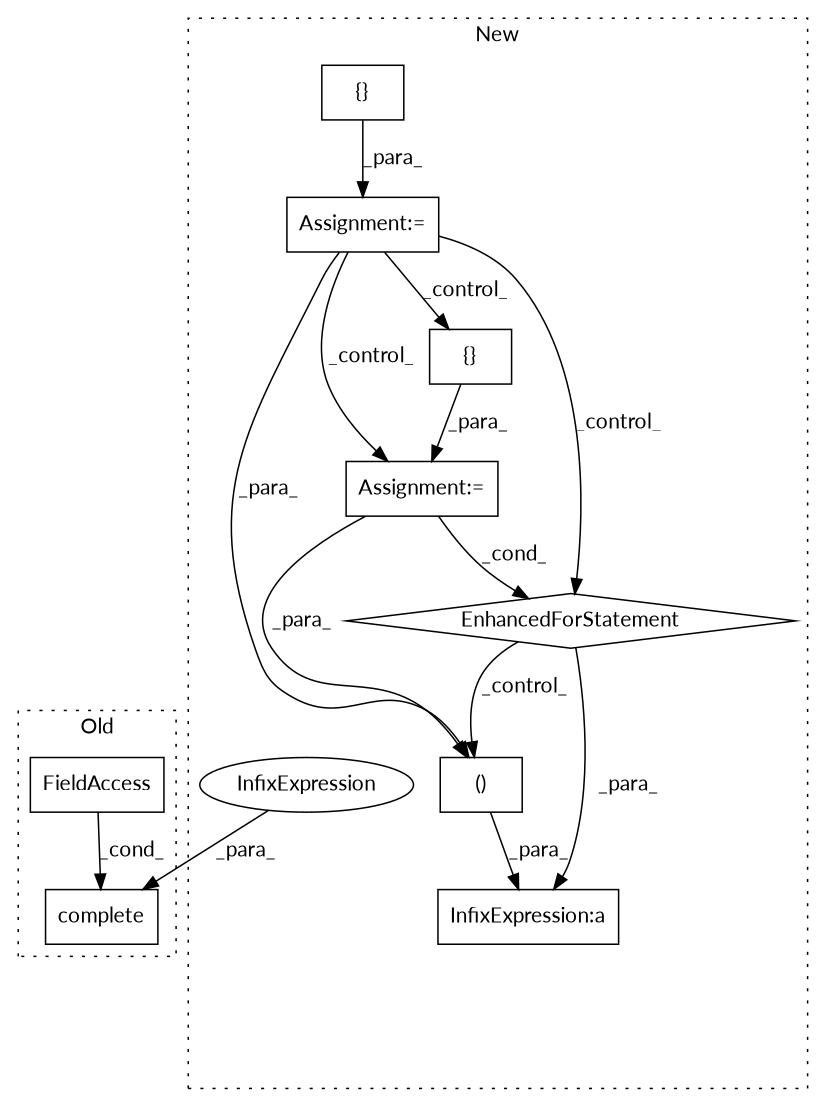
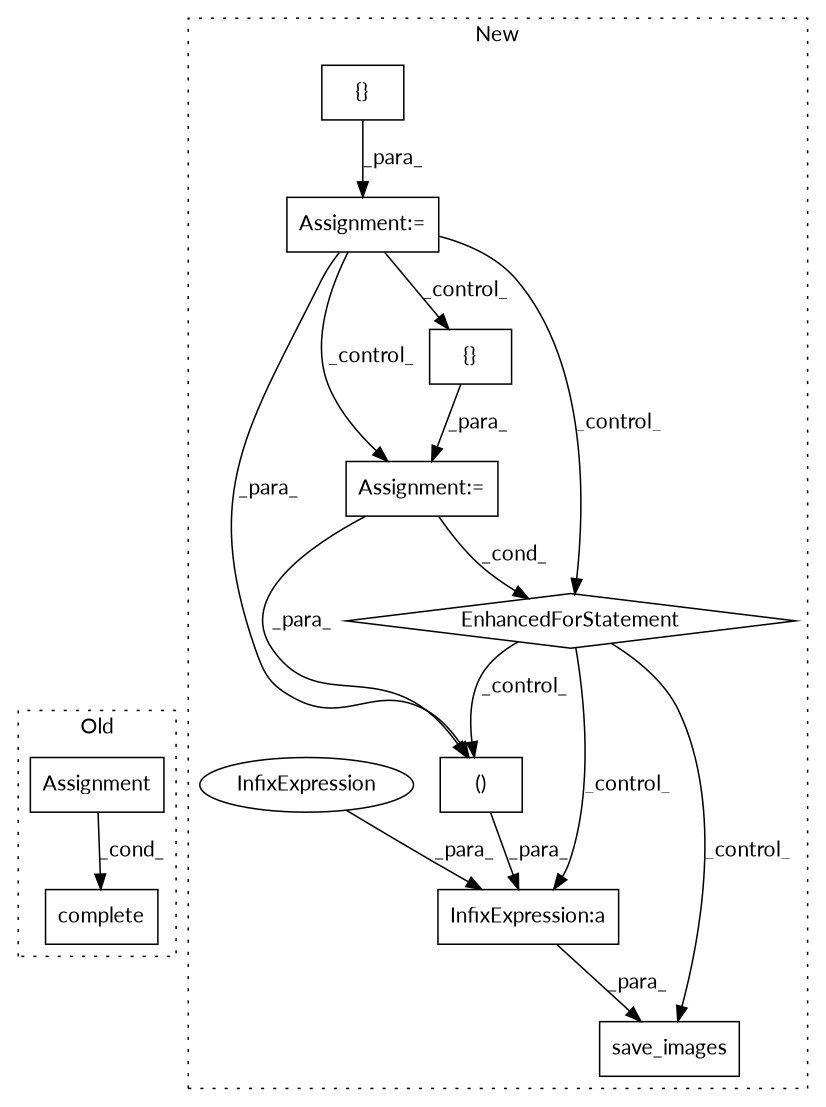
node "FieldAccess": label "FieldAccess" -> "Assignment"
edge "EnhancedForStatement" -> "InfixExpression:a": label "_para_" -> "_control_"
edge "InfixExpression" -> "complete": now "InfixExpression" -> "InfixExpression:a"
node "save_images": added
